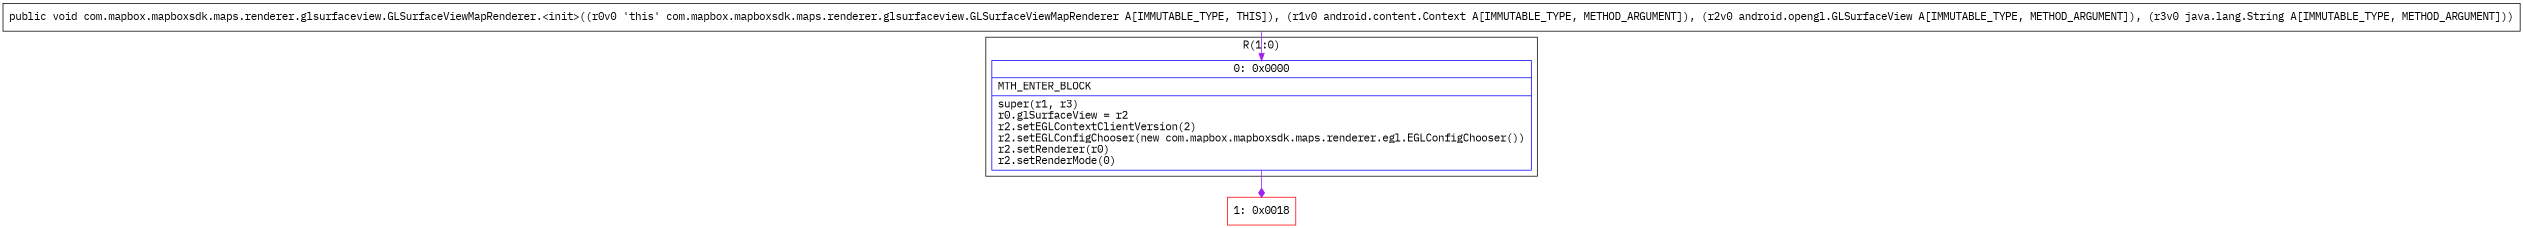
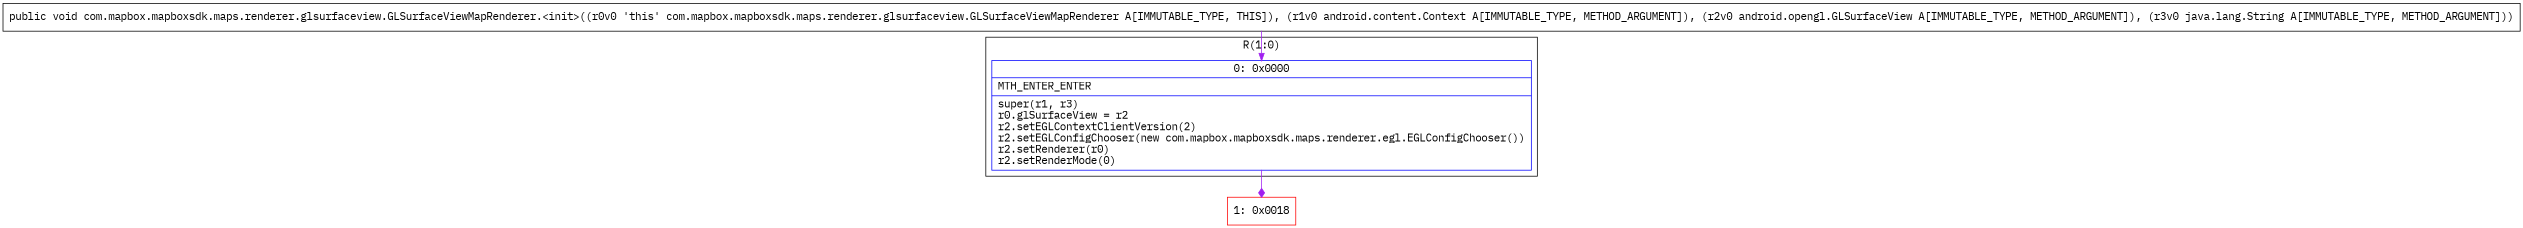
node "0: 0x0000": text "MTH_ENTER_BLOCK" -> "MTH_ENTER_ENTER"
